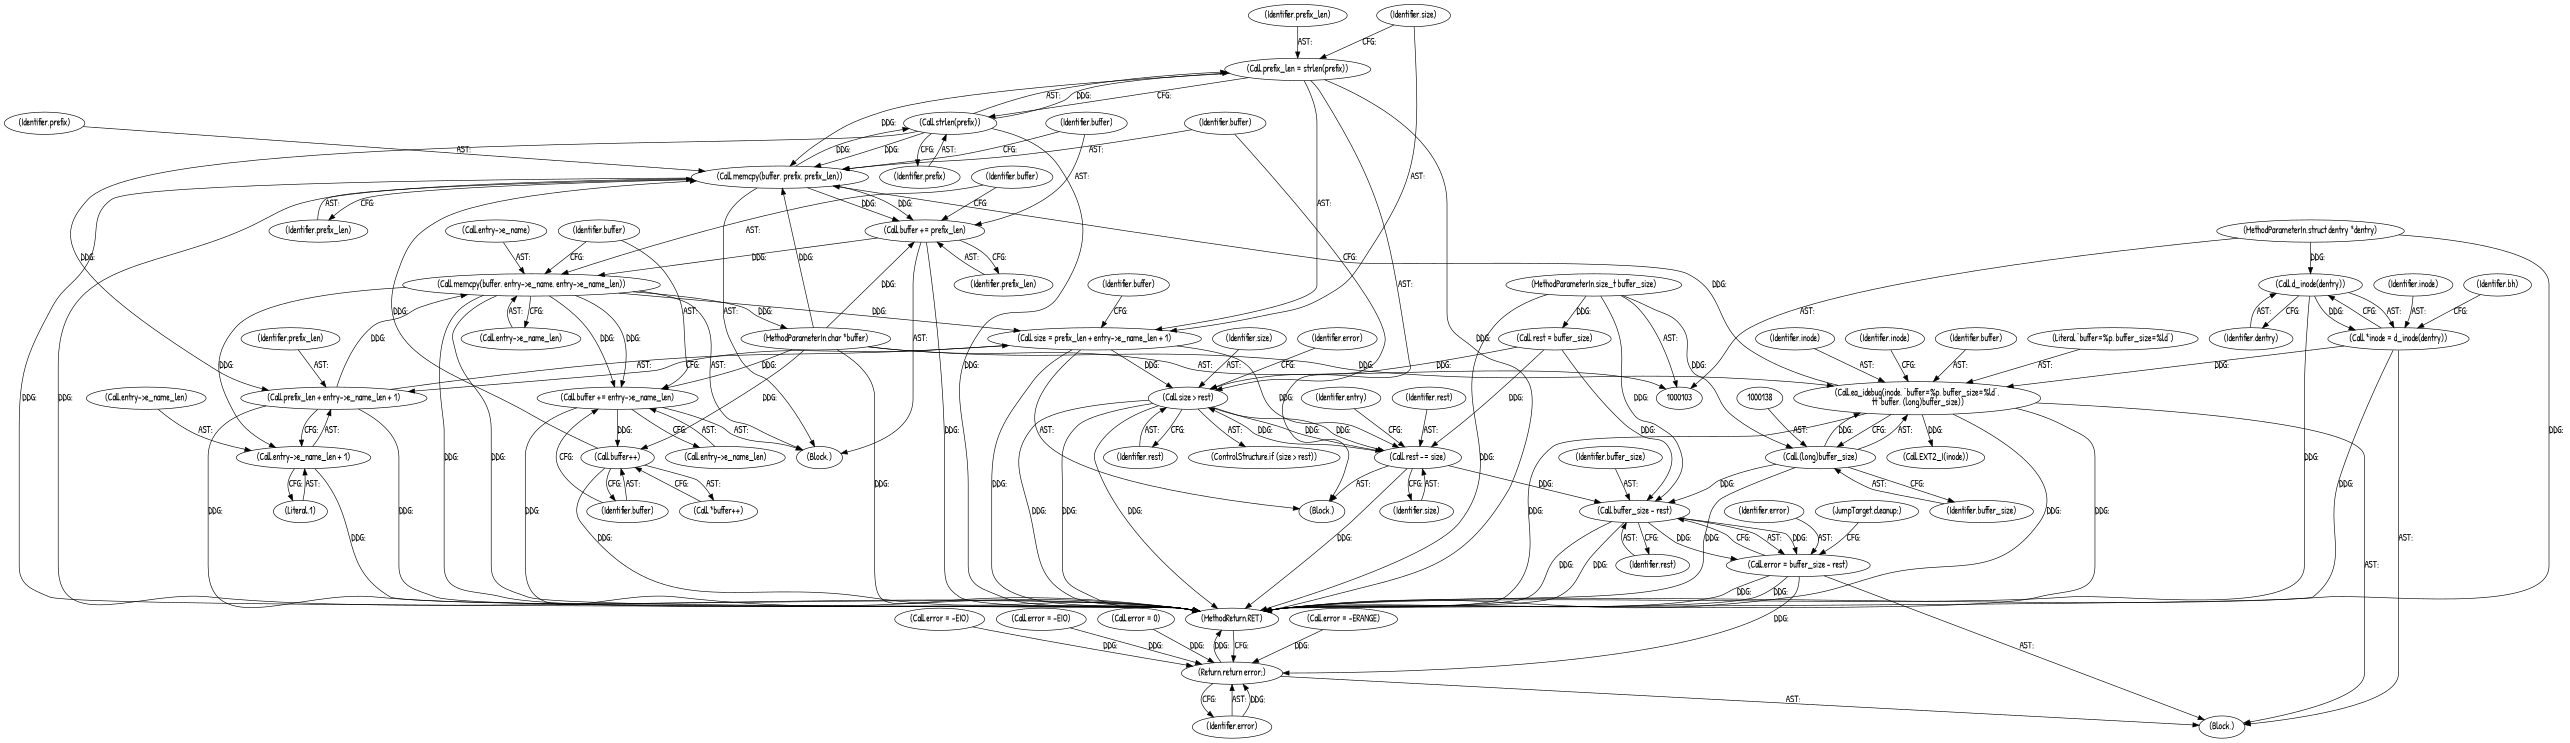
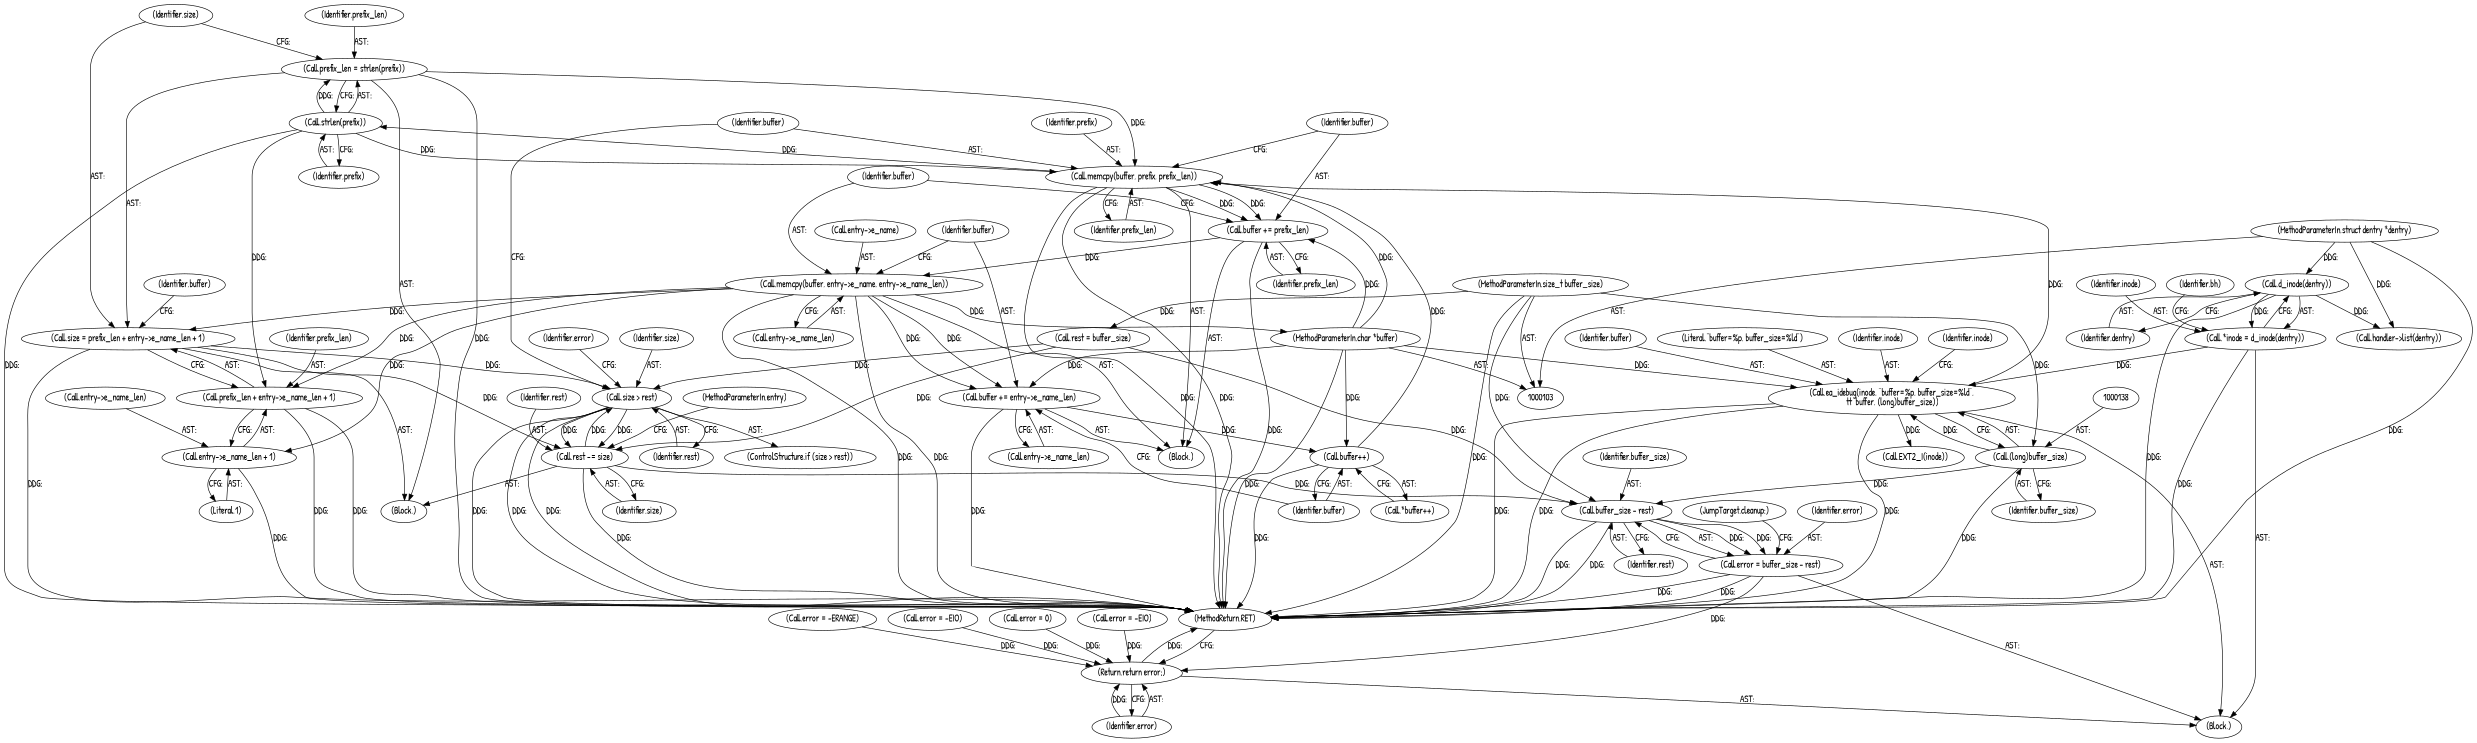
edge "(Call,prefix_len + entry->e_name_len + 1)" -> "(Call,memcpy(buffer, entry->e_name, entry->e_name_len))": reversed
node "(Call,handler->list(dentry))": added
node "(Identifier,entry)": label "(Identifier,entry)" -> "(MethodParameterIn,entry)"
